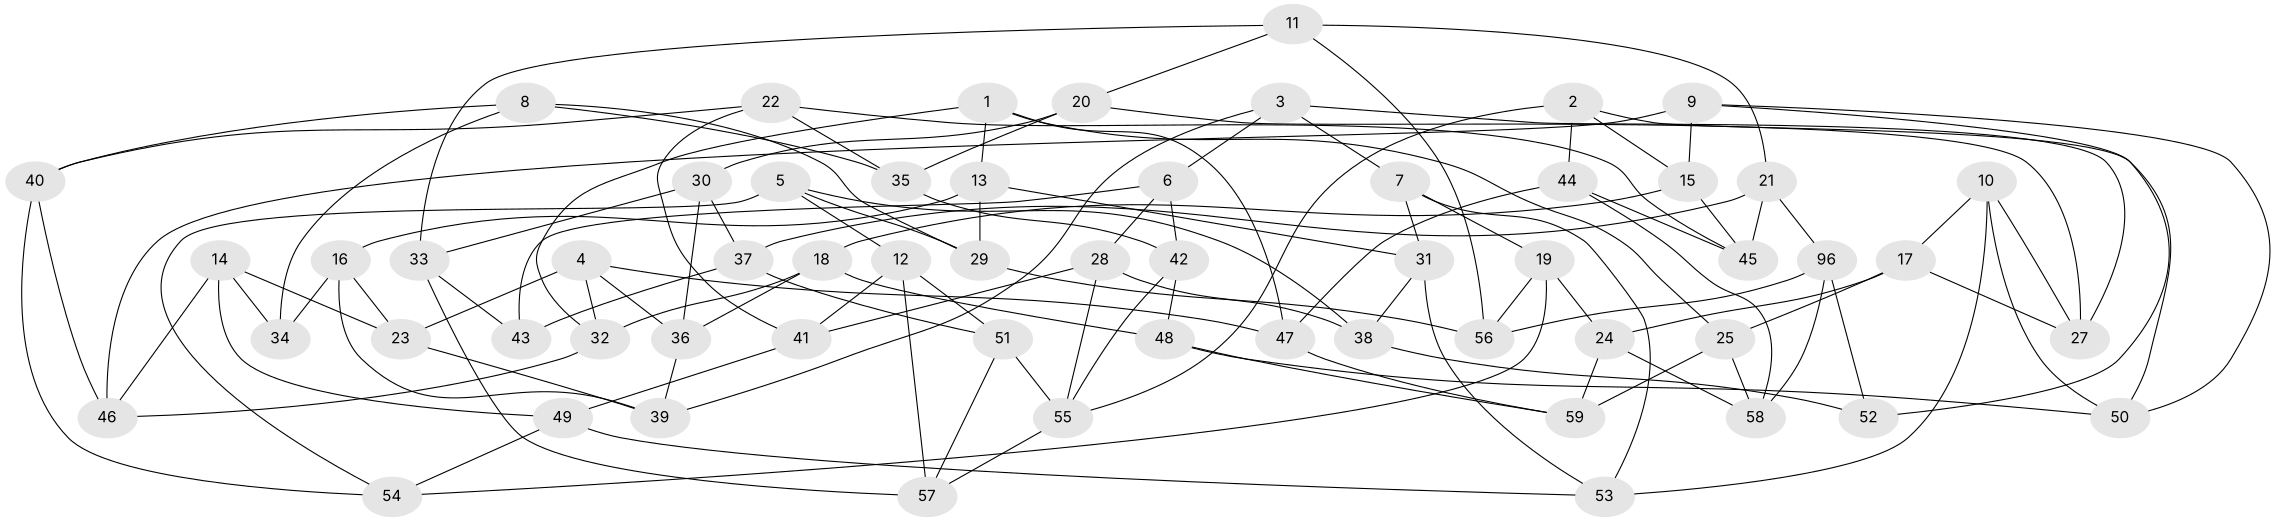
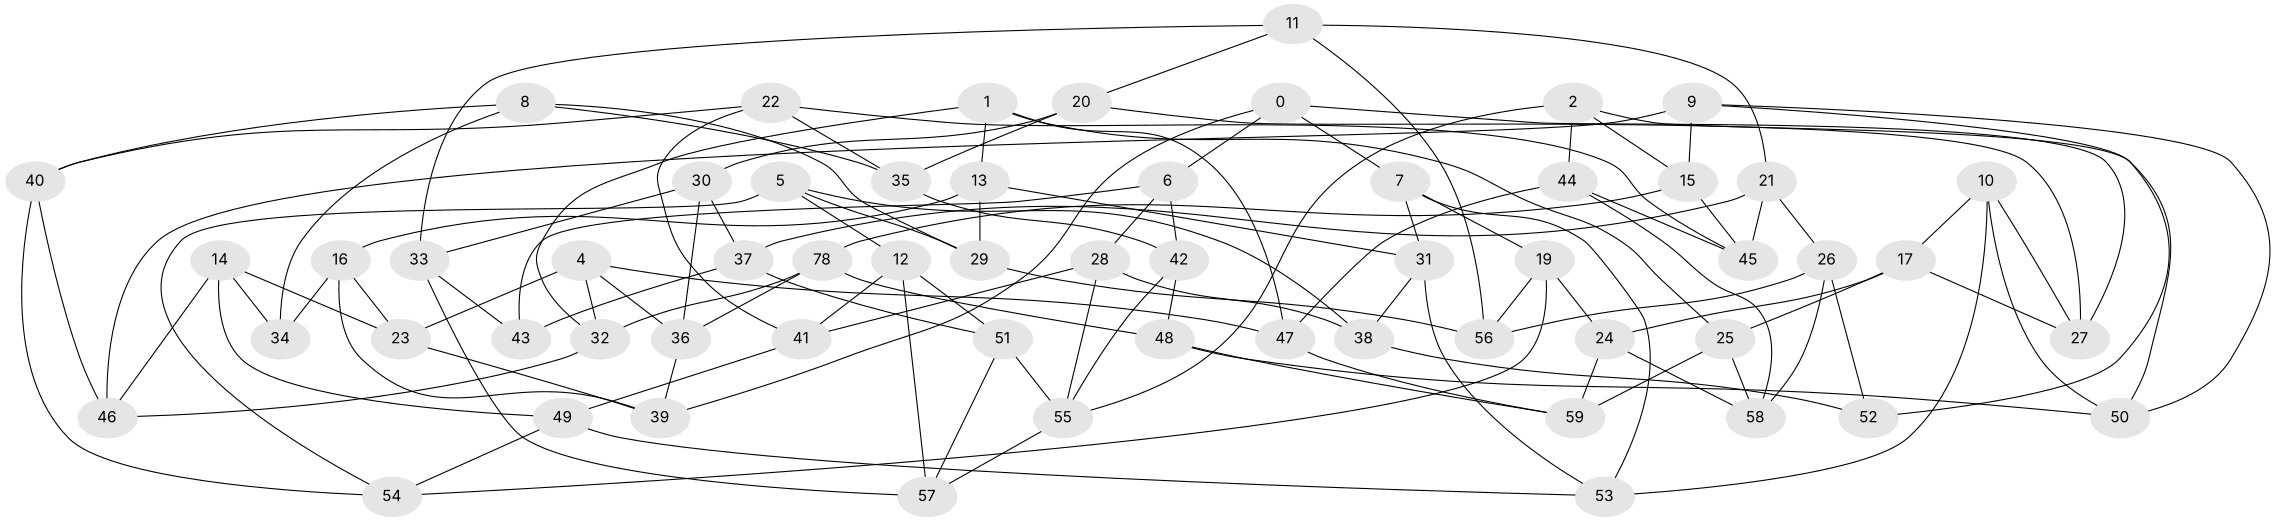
node "3": label "3" -> "0"
node "18": label "18" -> "78"
node "96": label "96" -> "26"
